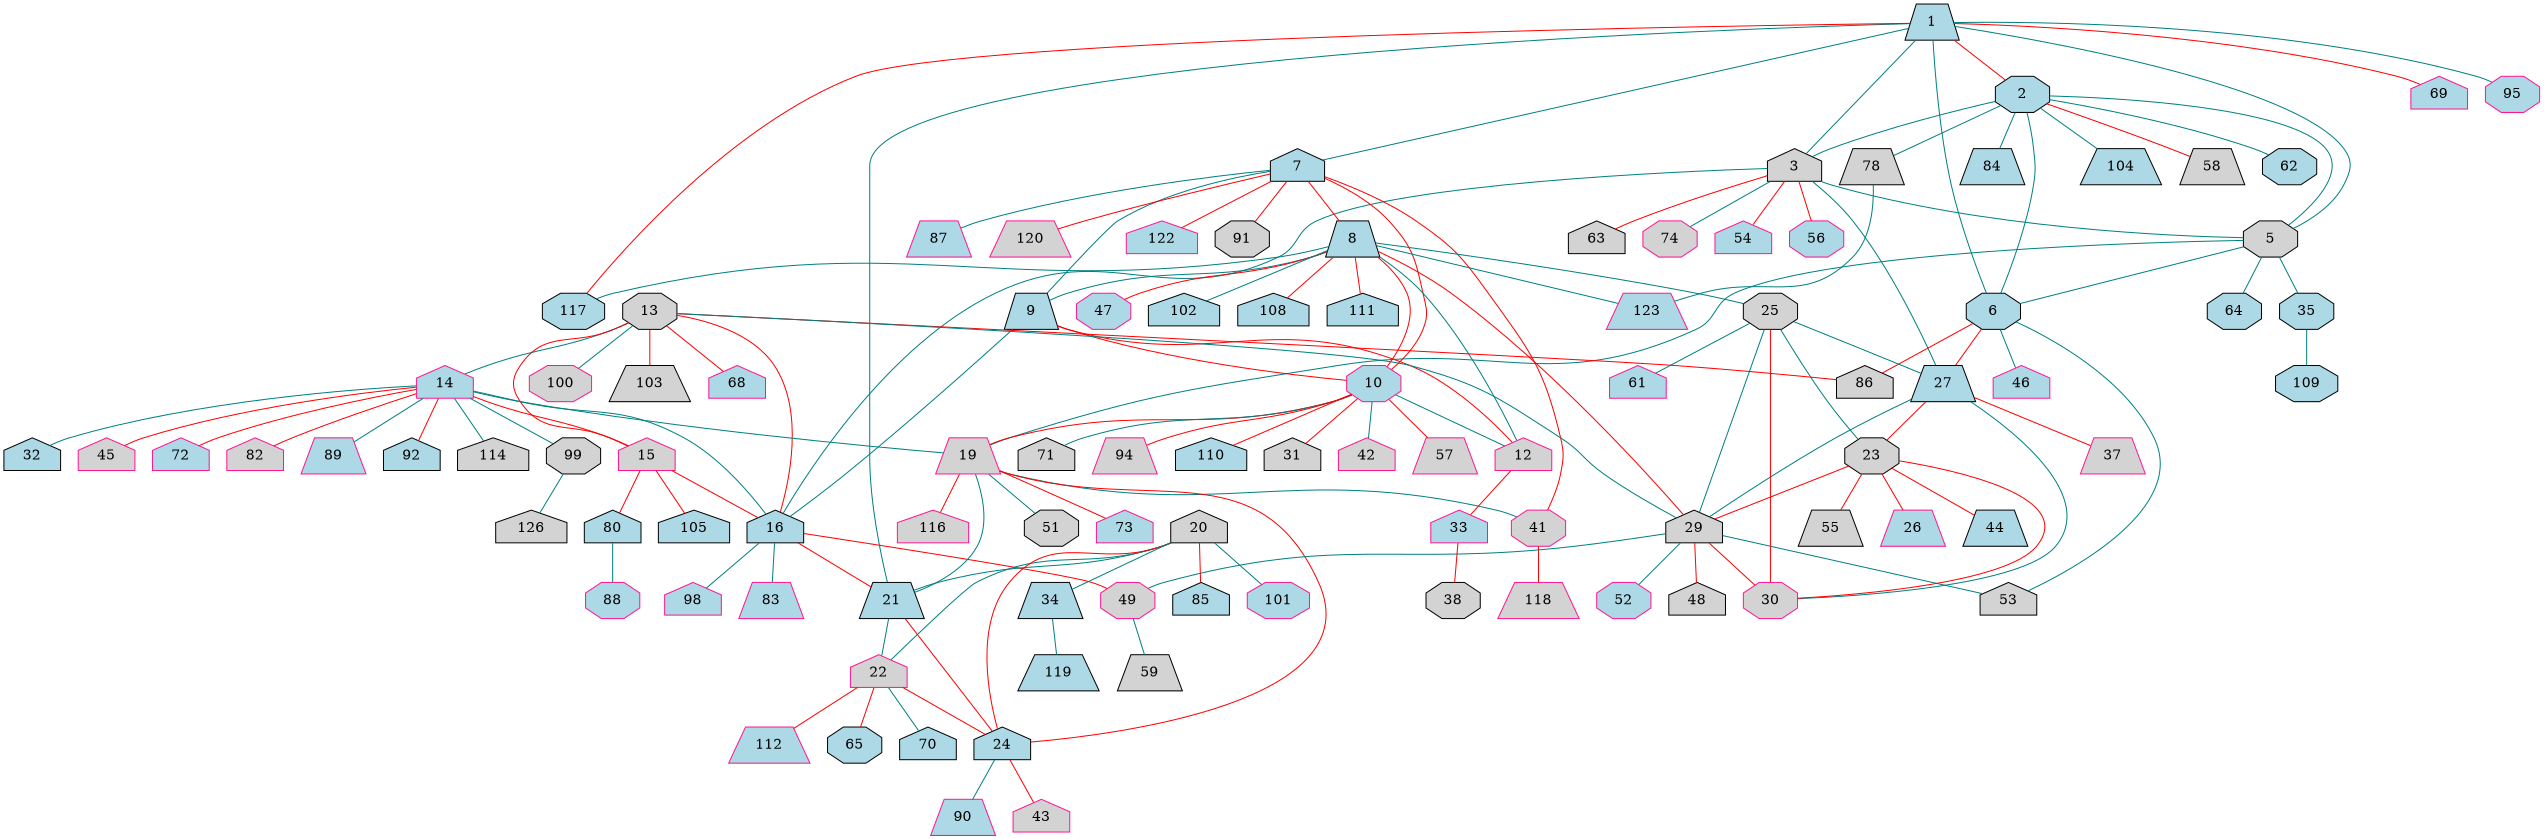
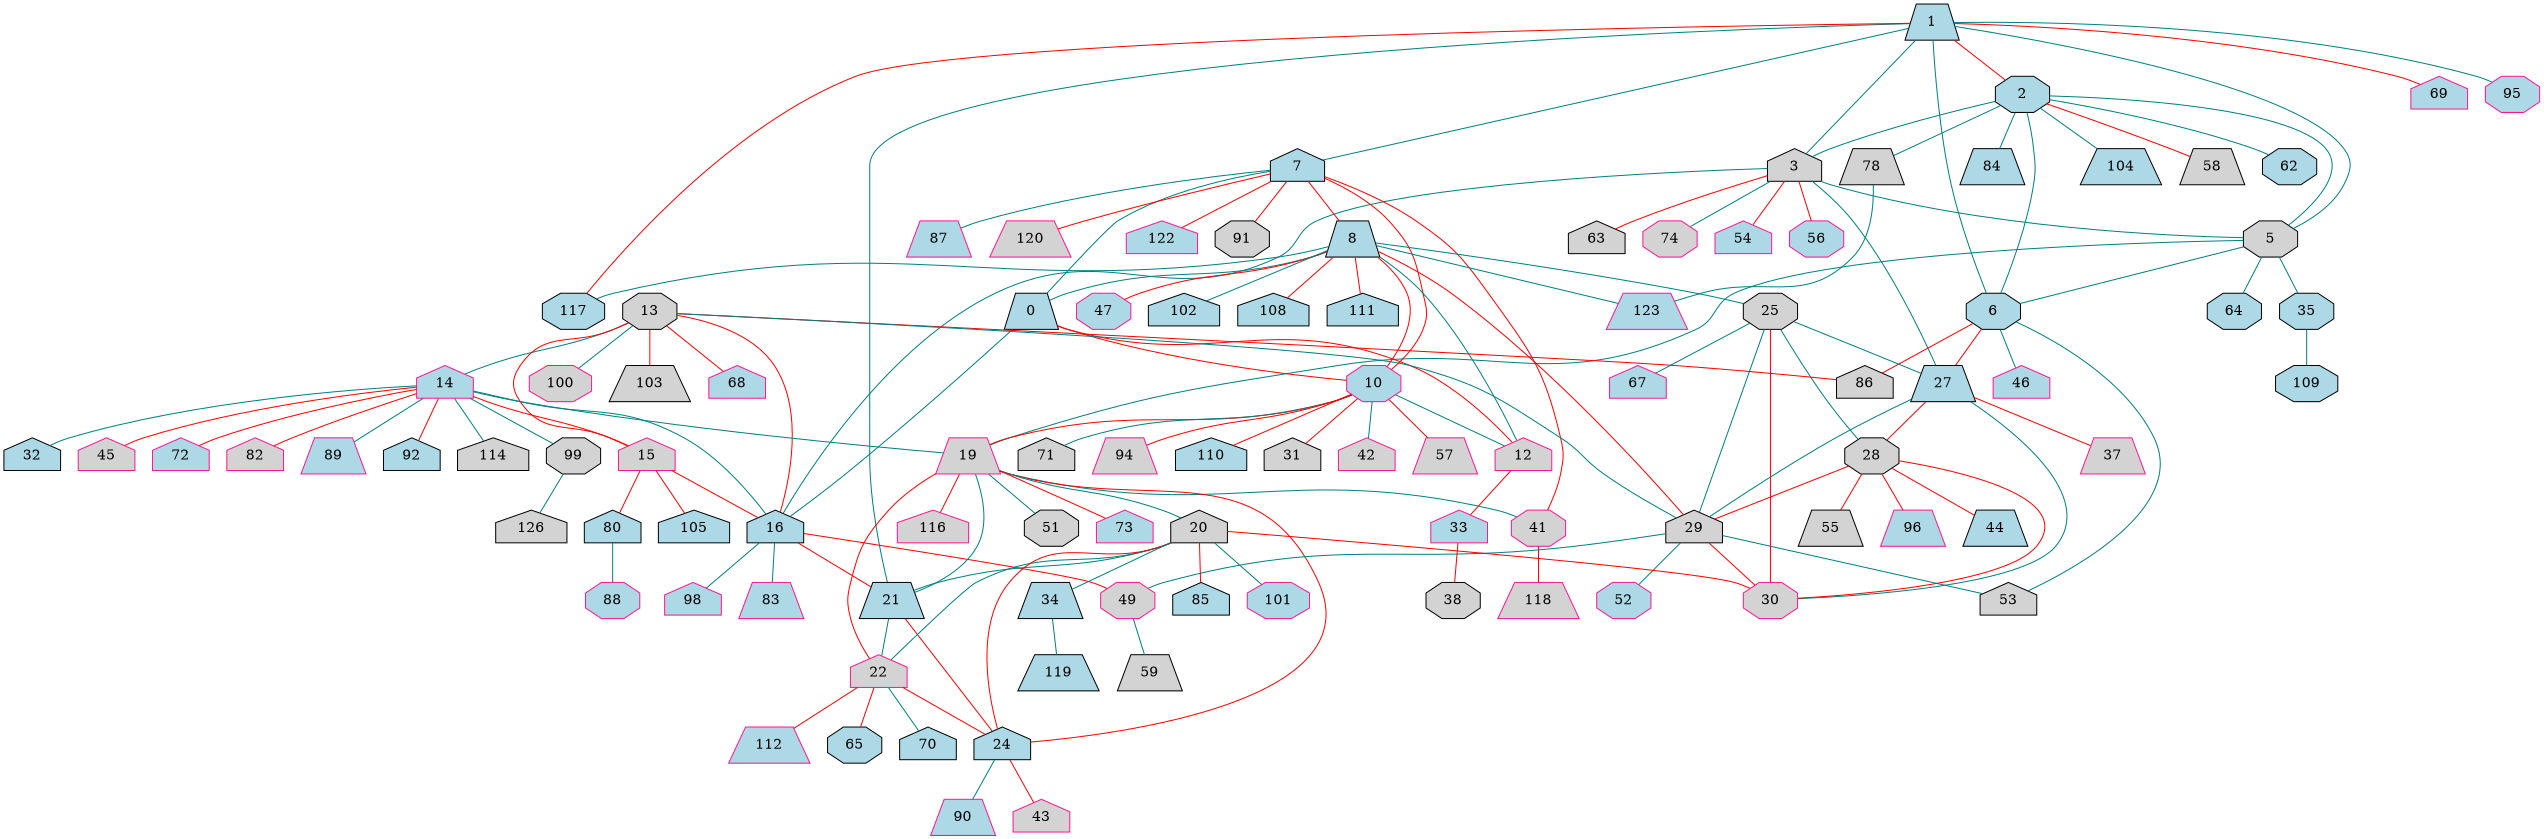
node "9": label "9" -> "0"
node "61": label "61" -> "67"
node "23": label "23" -> "28"
edge "19" -- "20": added
node "26": label "26" -> "96"
edge "19" -- "22": added
edge "20" -- "30": added
node "48": removed
